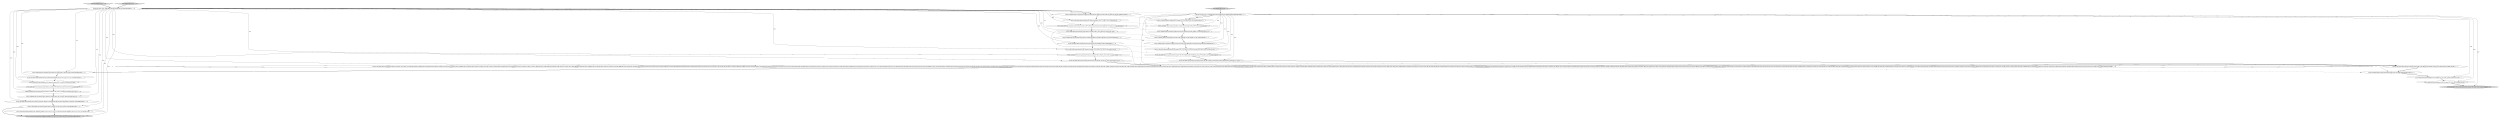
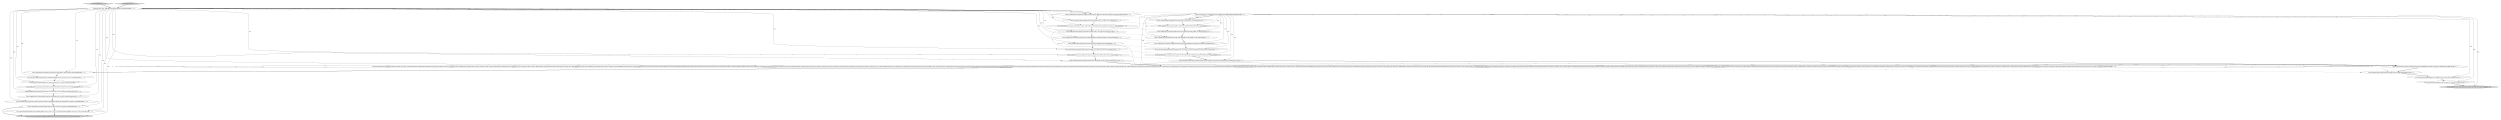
node "initializeDefaultPreferences['0', '0', '1']": removed
